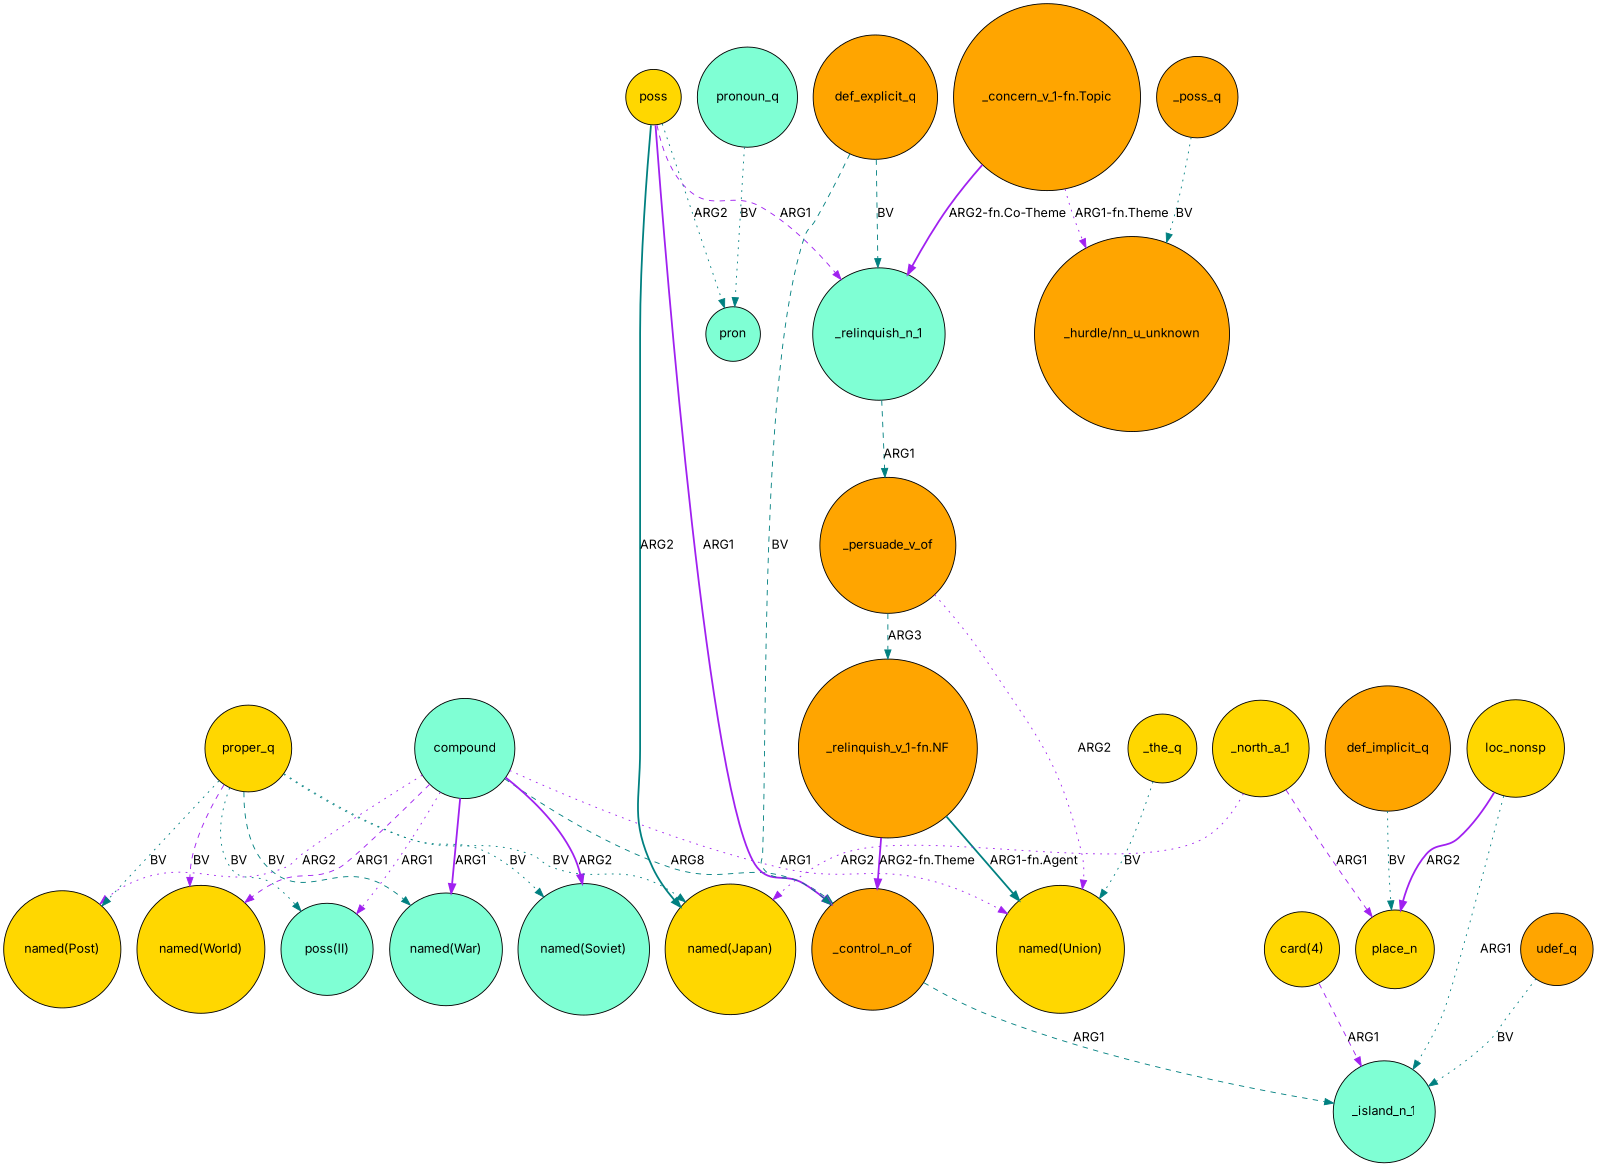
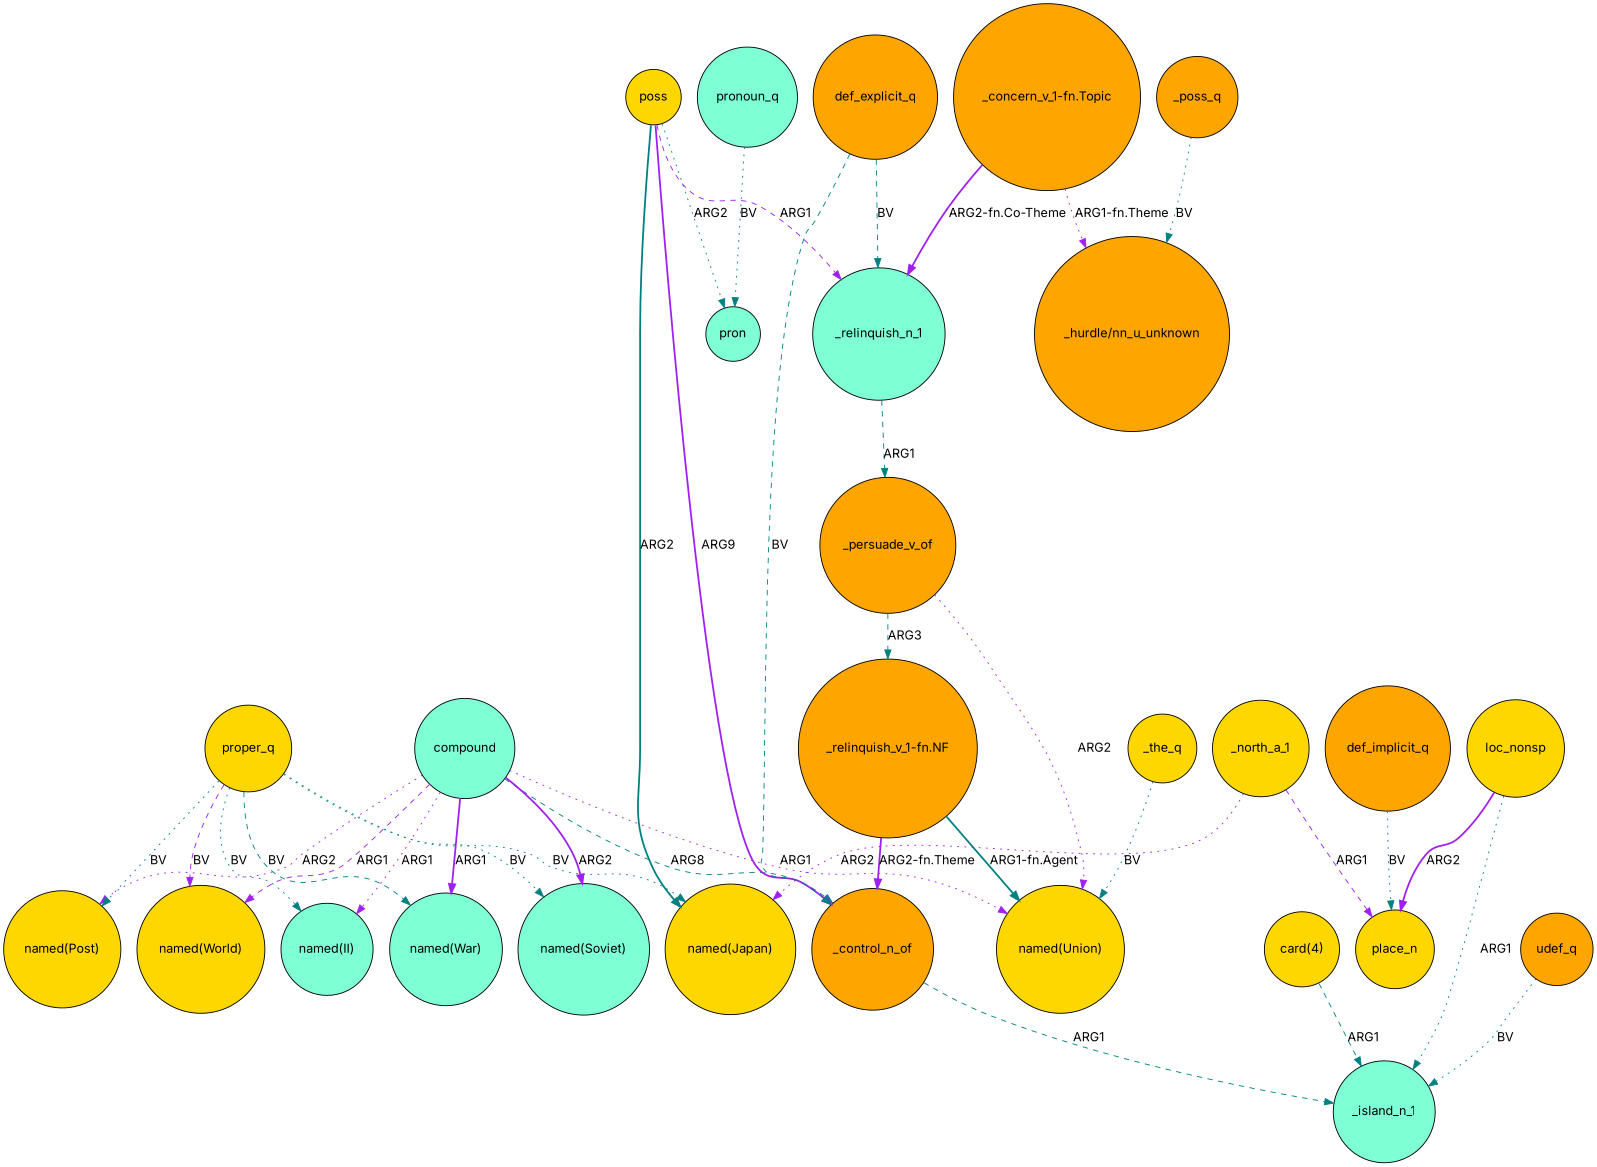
edge "poss" -> "_control_n_of": label "ARG1" -> "ARG9"
node "poss(II)": label "poss(II)" -> "named(II)"
edge "card(4)" -> "_island_n_1": color purple -> teal
